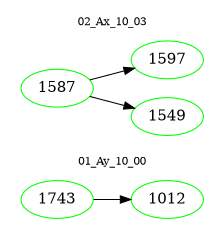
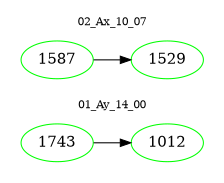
cluster "02_Ax_10_03": label "02_Ax_10_03" -> "02_Ax_10_07"
node "1597": removed
node "1549": label "1549" -> "1529"
cluster "01_Ay_10_00": label "01_Ay_10_00" -> "01_Ay_14_00"
